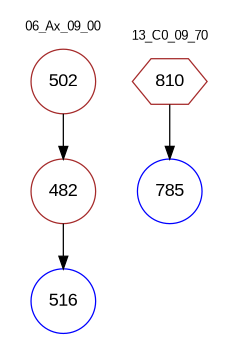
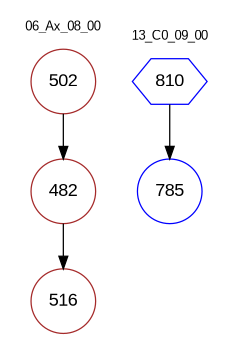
cluster "06_Ax_09_00": label "06_Ax_09_00" -> "06_Ax_08_00"
cluster "13_C0_09_70": label "13_C0_09_70" -> "13_C0_09_00"
node "810": color brown -> blue
node "516": color blue -> brown
